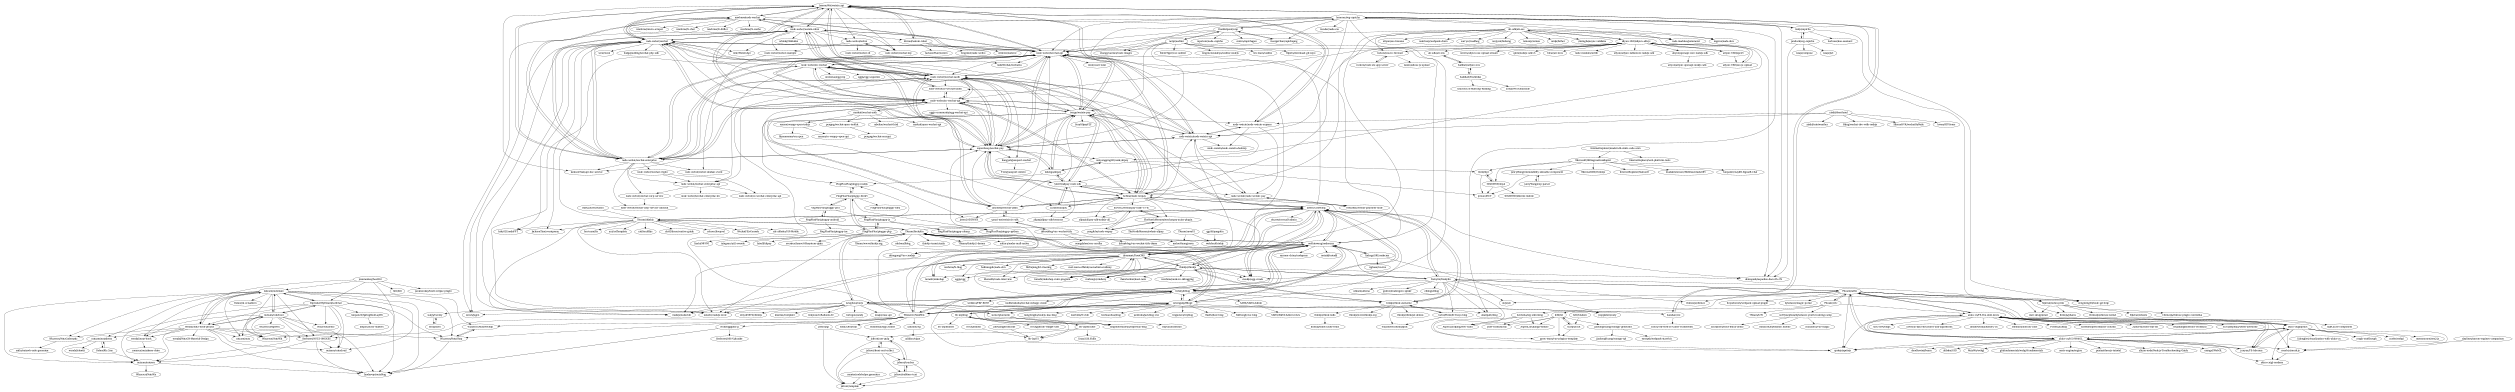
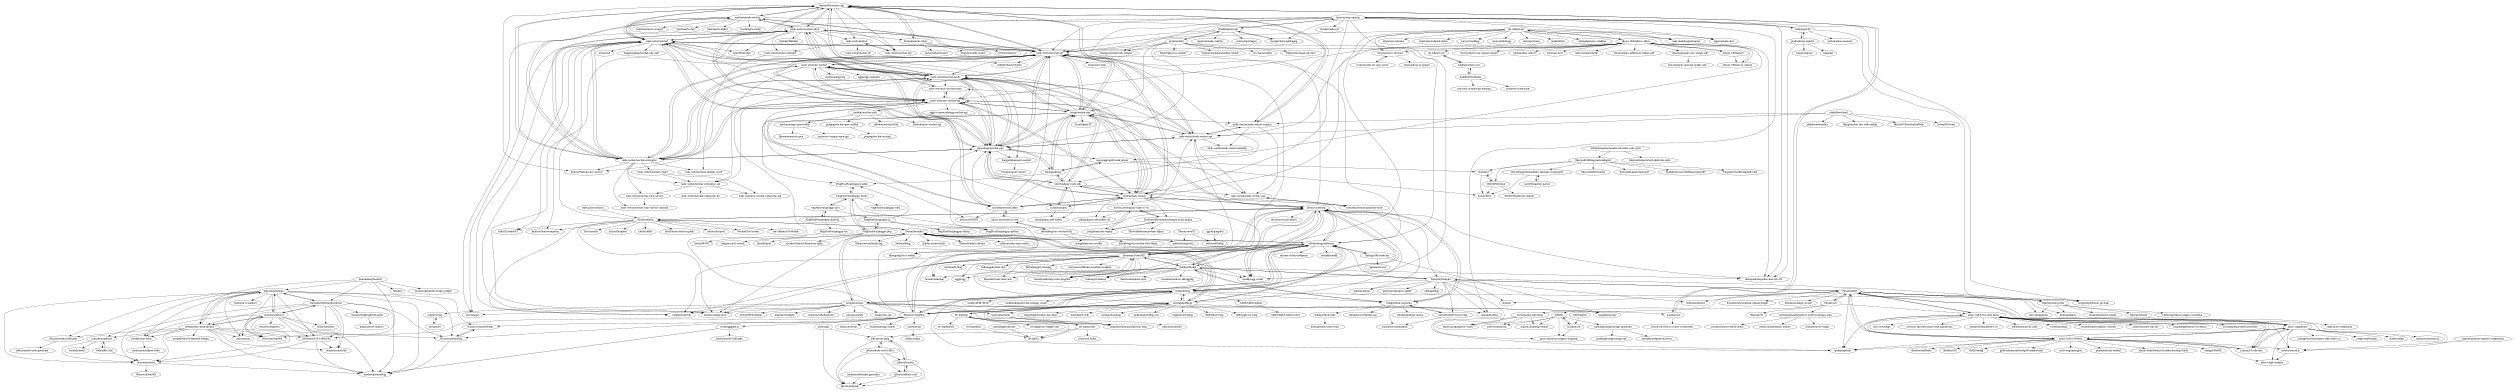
node "alipay/alipay-sdk-lemonce": label "alipay/alipay-sdk-lemonce" -> "alipay/alipay-sdk-nodejs"
edge "firekylin/firekylin" -> "arterli/CmsWing": now "o2team/athena" -> "arterli/CmsWing"
node "soliury/noder-mall-native": label "soliury/noder-mall-native" -> "soliury/noder-react-native"
edge "nutzam/nutzmore" -> "nutzam/nutzcloud": removed
node "NutzWx/webgl": label "NutzWx/webgl" -> "MrZJD/webgl"
